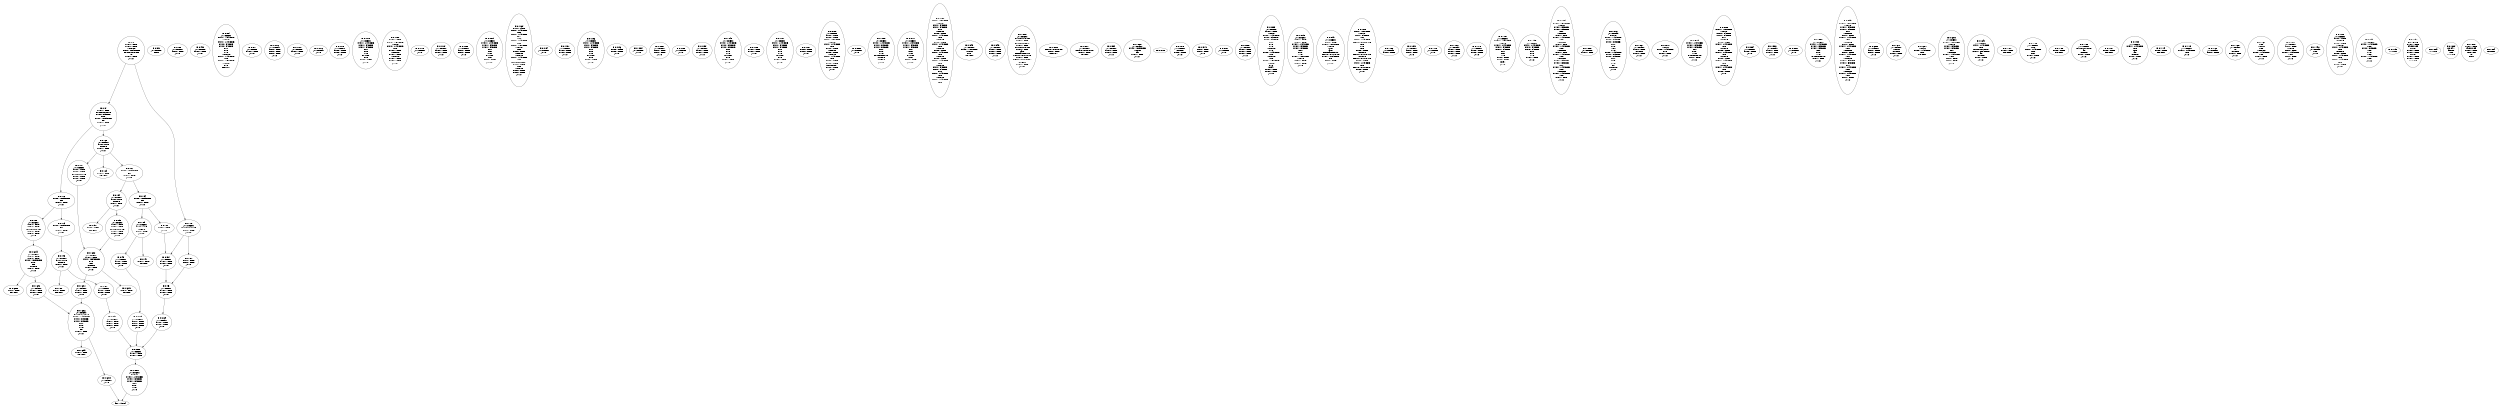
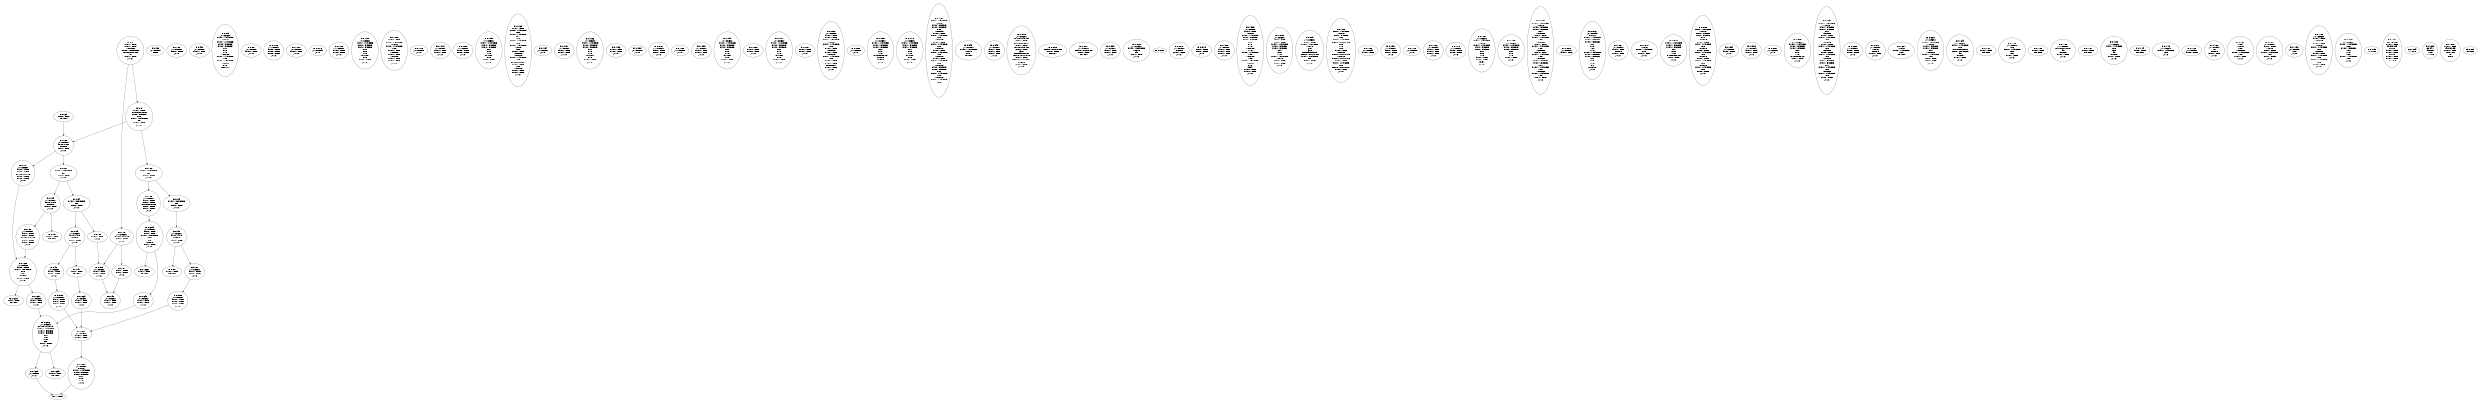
node "# 0x384 JUMPDEST JUMP": removed
edge "# 0x65 JUMPDEST CALLVALUE ISZERO PUSHX Data JUMPI" -> "# 0x6d PUSHX Data REVERT": reversed
edge "# 0xfe JUMPDEST PUSHX Data PUSHX Data JUMP" -> "# 0x269 JUMPDEST PUSHX Data PUSHX Data JUMP": now "# 0xf1 PUSHX Data REVERT" -> "# 0x269 JUMPDEST PUSHX Data PUSHX Data JUMP"
